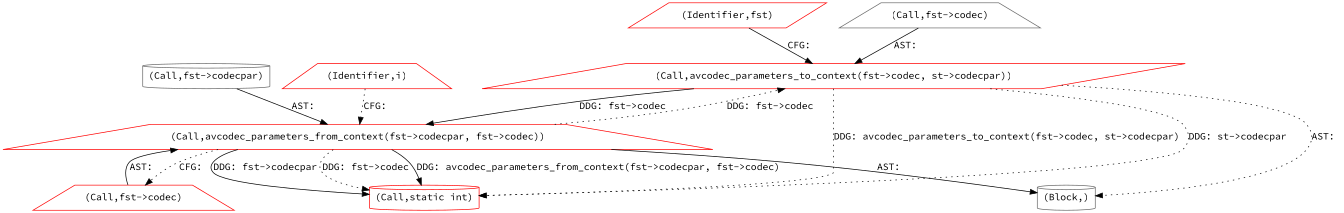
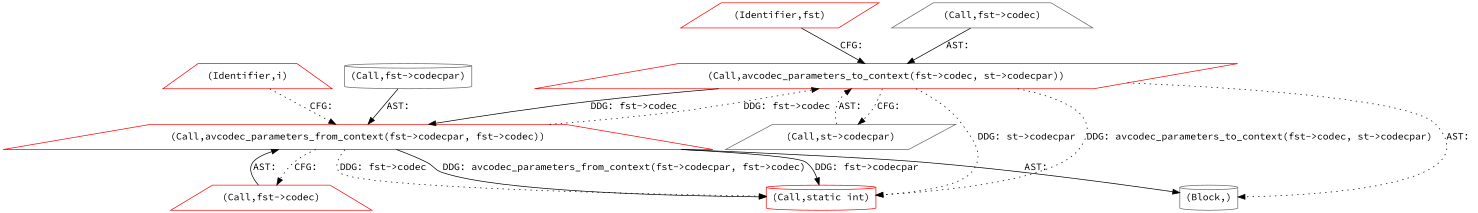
node "(Call,st->codecpar)": added
